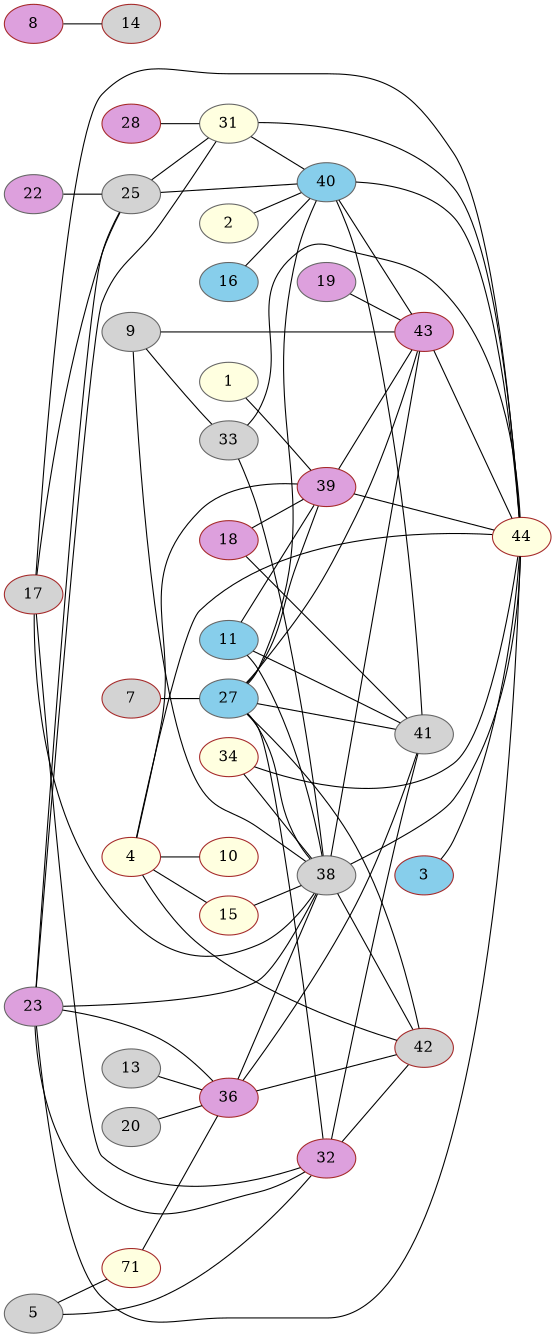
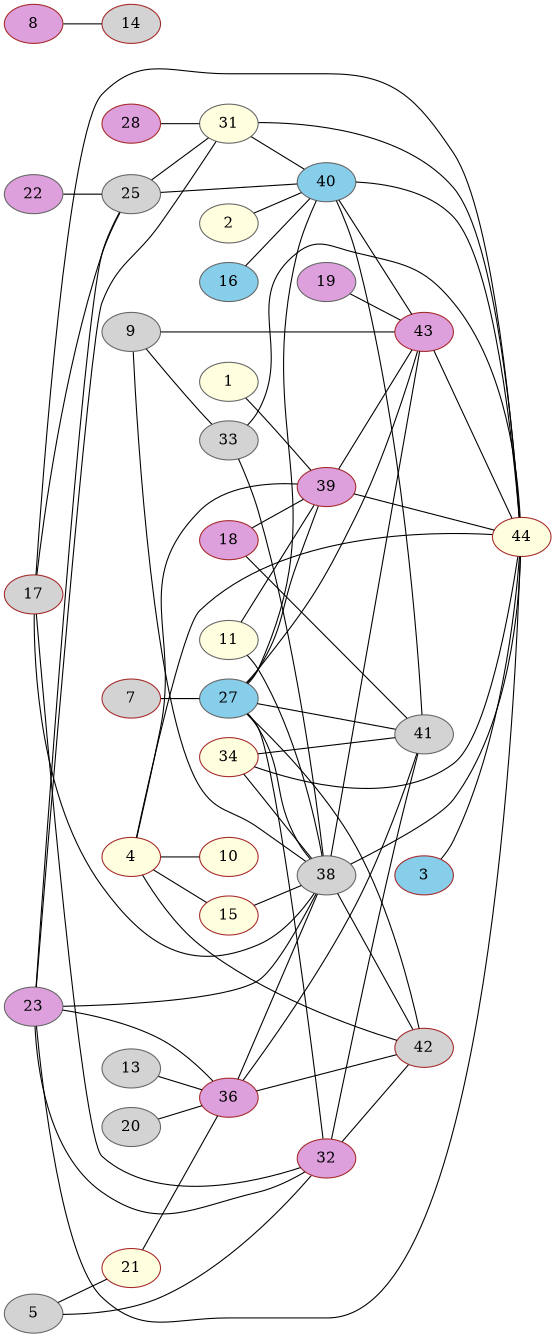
node "11": fillcolor skyblue -> lightyellow
edge "11" -- "41": now "34" -- "41"
node "71": label "71" -> "21"
